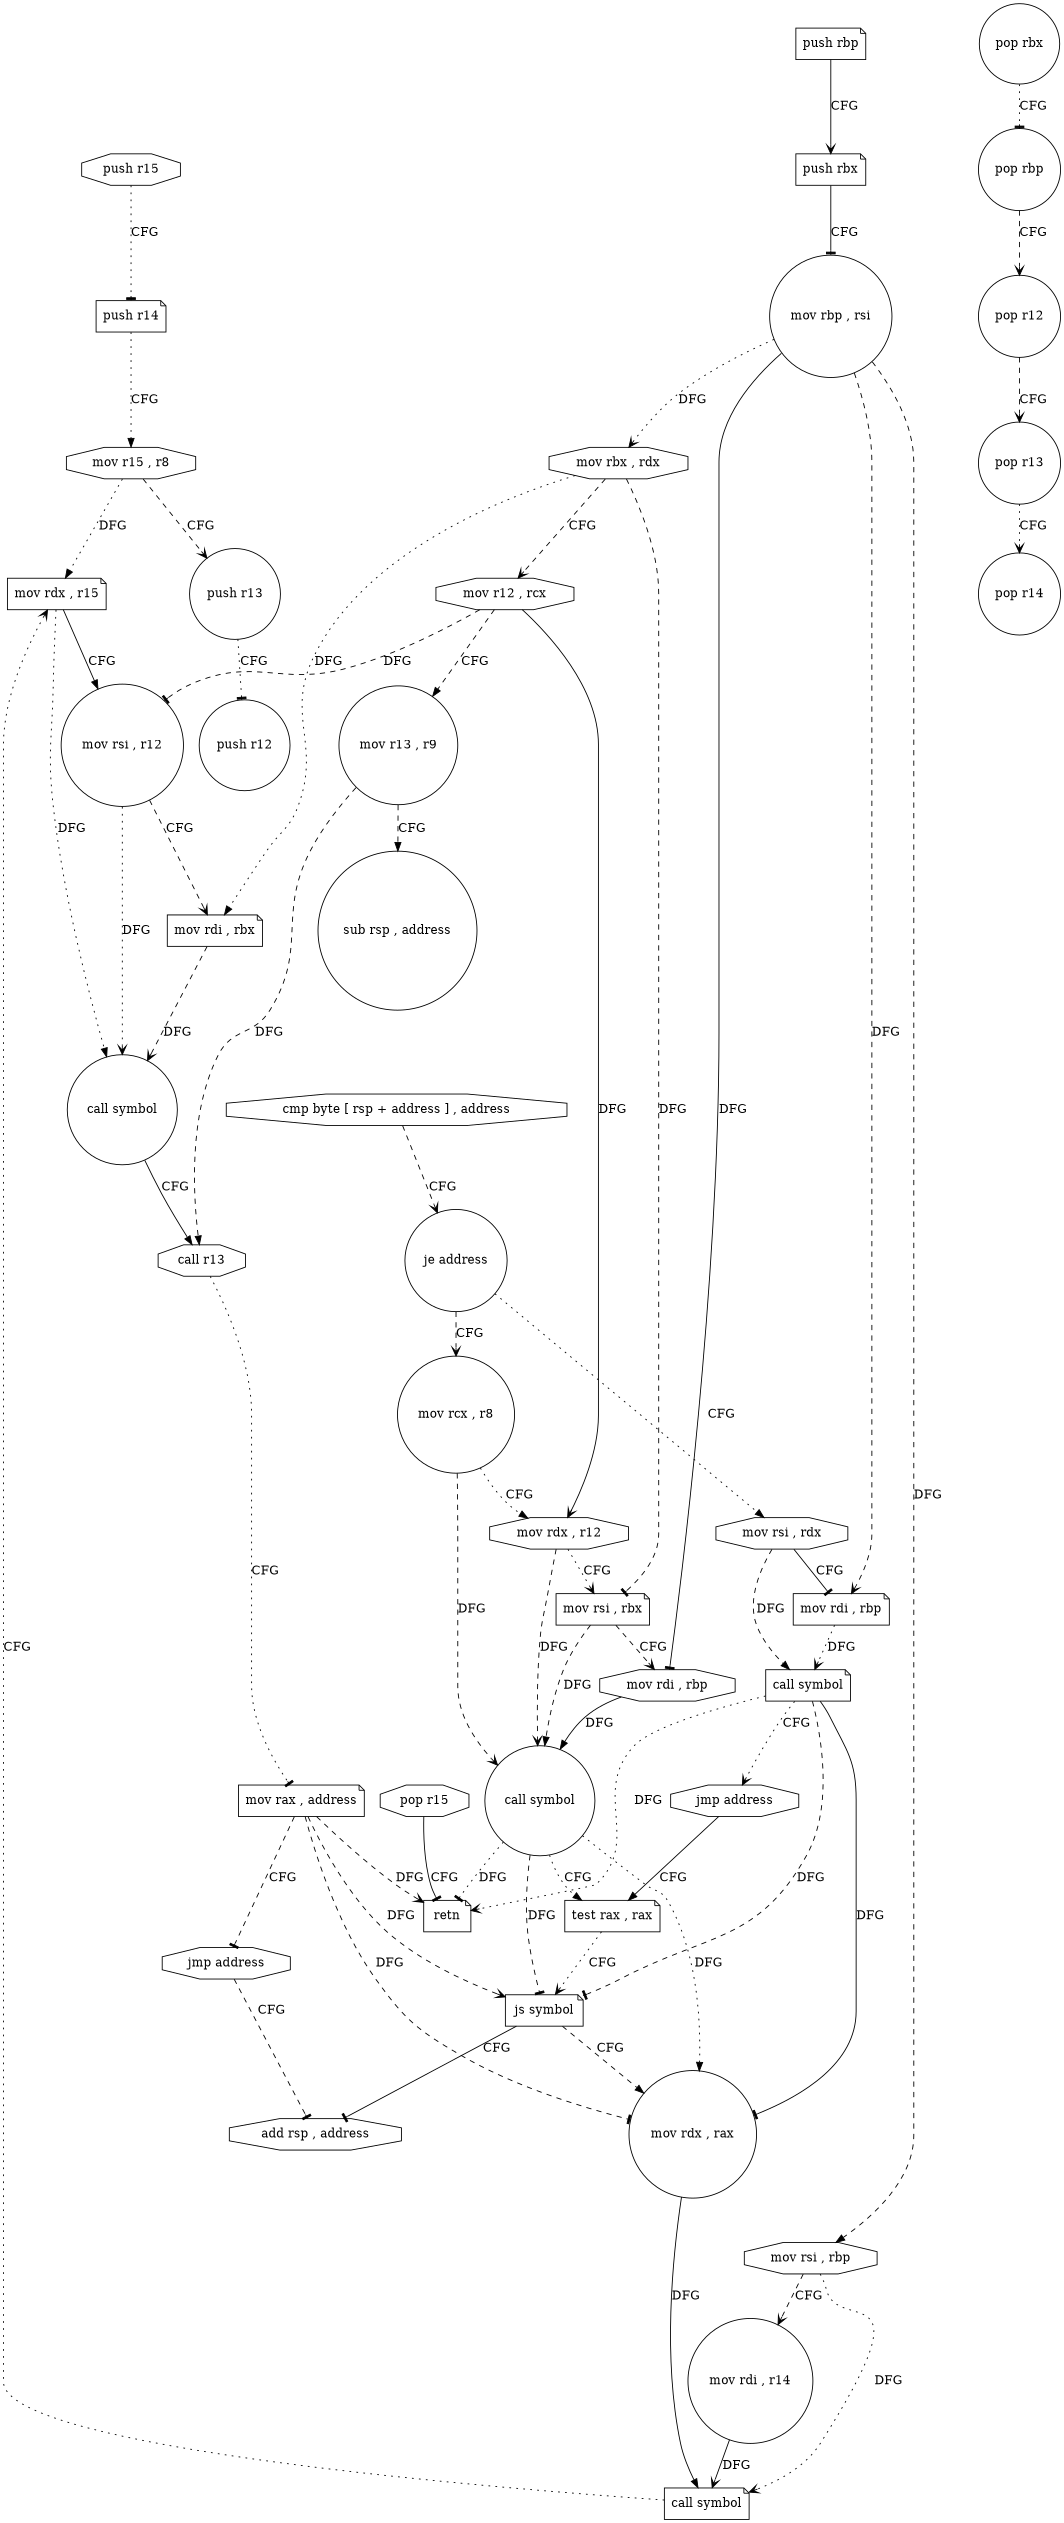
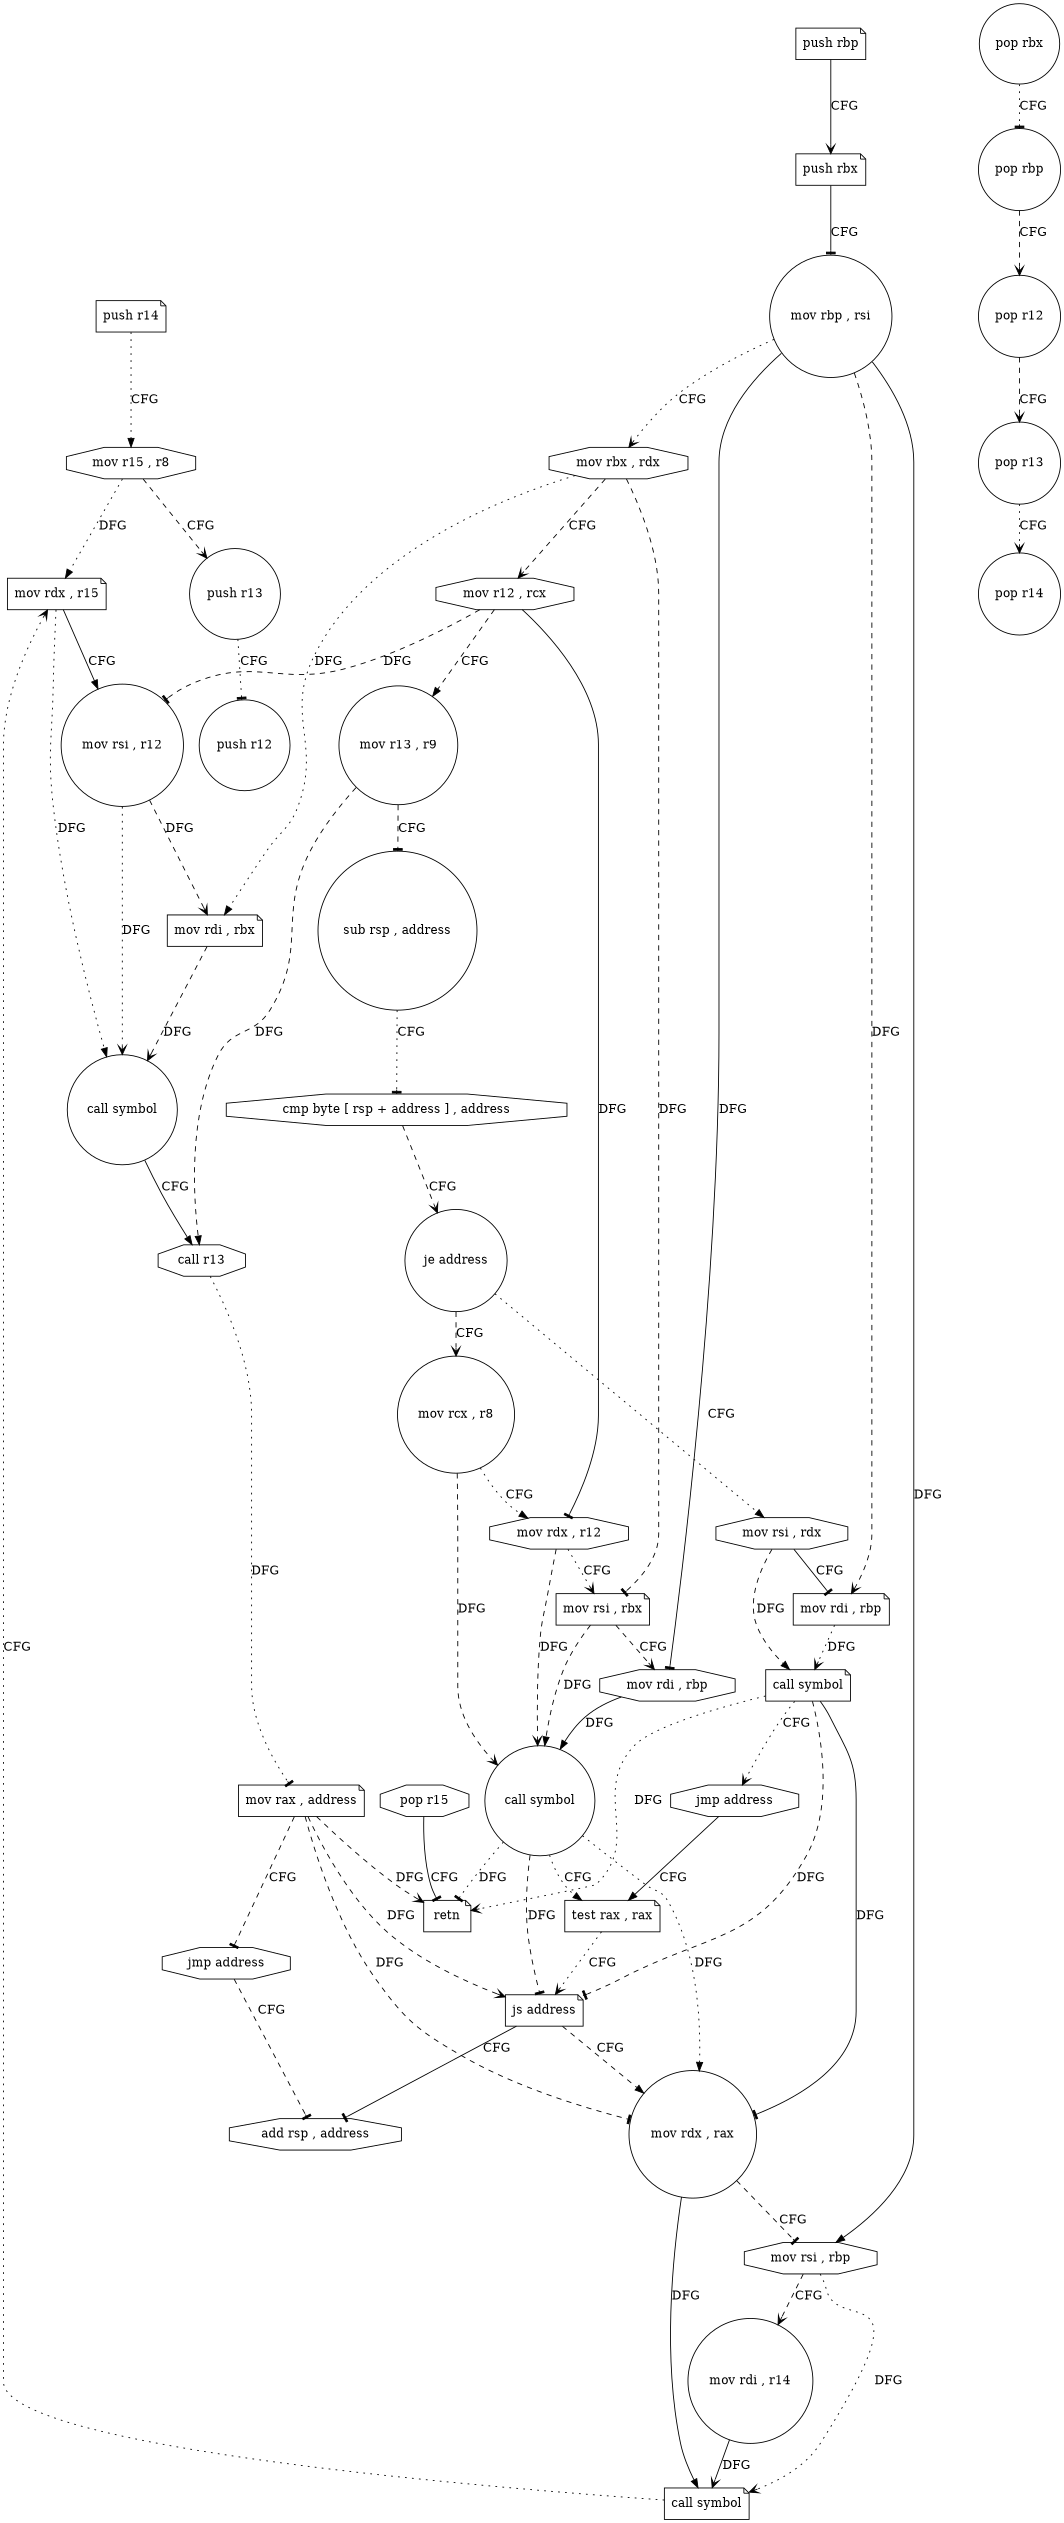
node "push r15": removed
edge "mov rbp , rsi" -> "mov rbx , rdx": label "DFG" -> "CFG"
edge "mov r13 , r9" -> "sub rsp , address": arrowhead normal -> tee
edge "mov rsi , r12" -> "mov rdi , rbx": label "CFG" -> "DFG"
edge "sub rsp , address" -> "cmp byte [ rsp + address ] , address": added, label "CFG"
edge "mov r12 , rcx" -> "mov rdx , r12": arrowhead vee -> tee
edge "mov rbp , rsi" -> "mov rsi , rbp": style dashed -> solid
edge "call r13" -> "mov rax , address": label "CFG" -> "DFG"
node "js symbol": label "js symbol" -> "js address"
edge "mov rdx , rax" -> "mov rsi , rbp": added, label "CFG"
